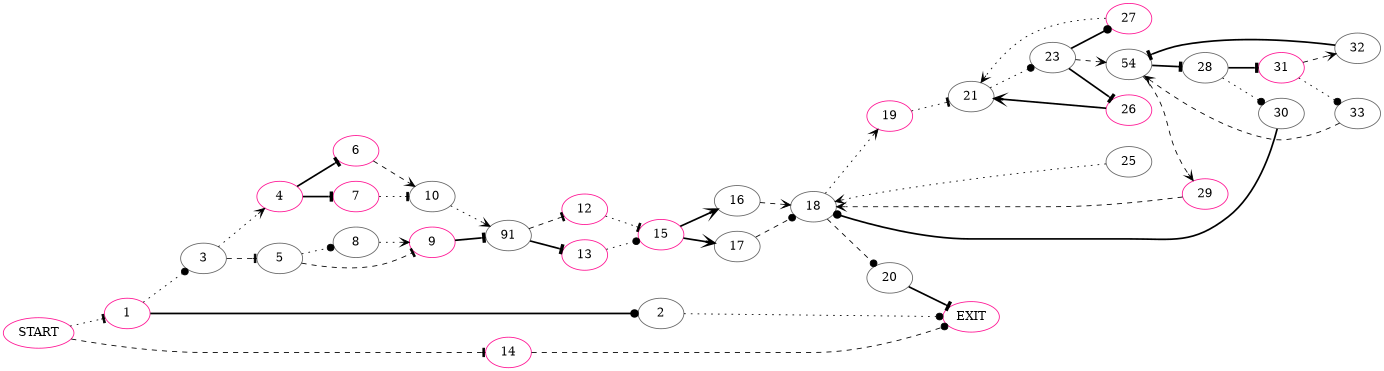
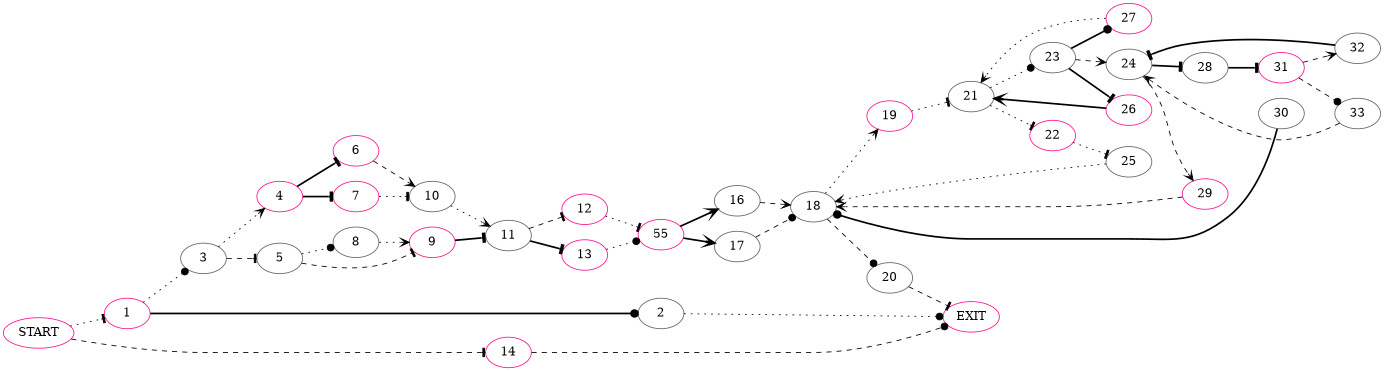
node "54": label "54" -> "24"
edge "28" -> "30": removed
edge "31" -> "33": style dotted -> dashed
node "22": added
node "15": label "15" -> "55"
node "91": label "91" -> "11"
edge "20" -> "EXIT": style bold -> dashed
